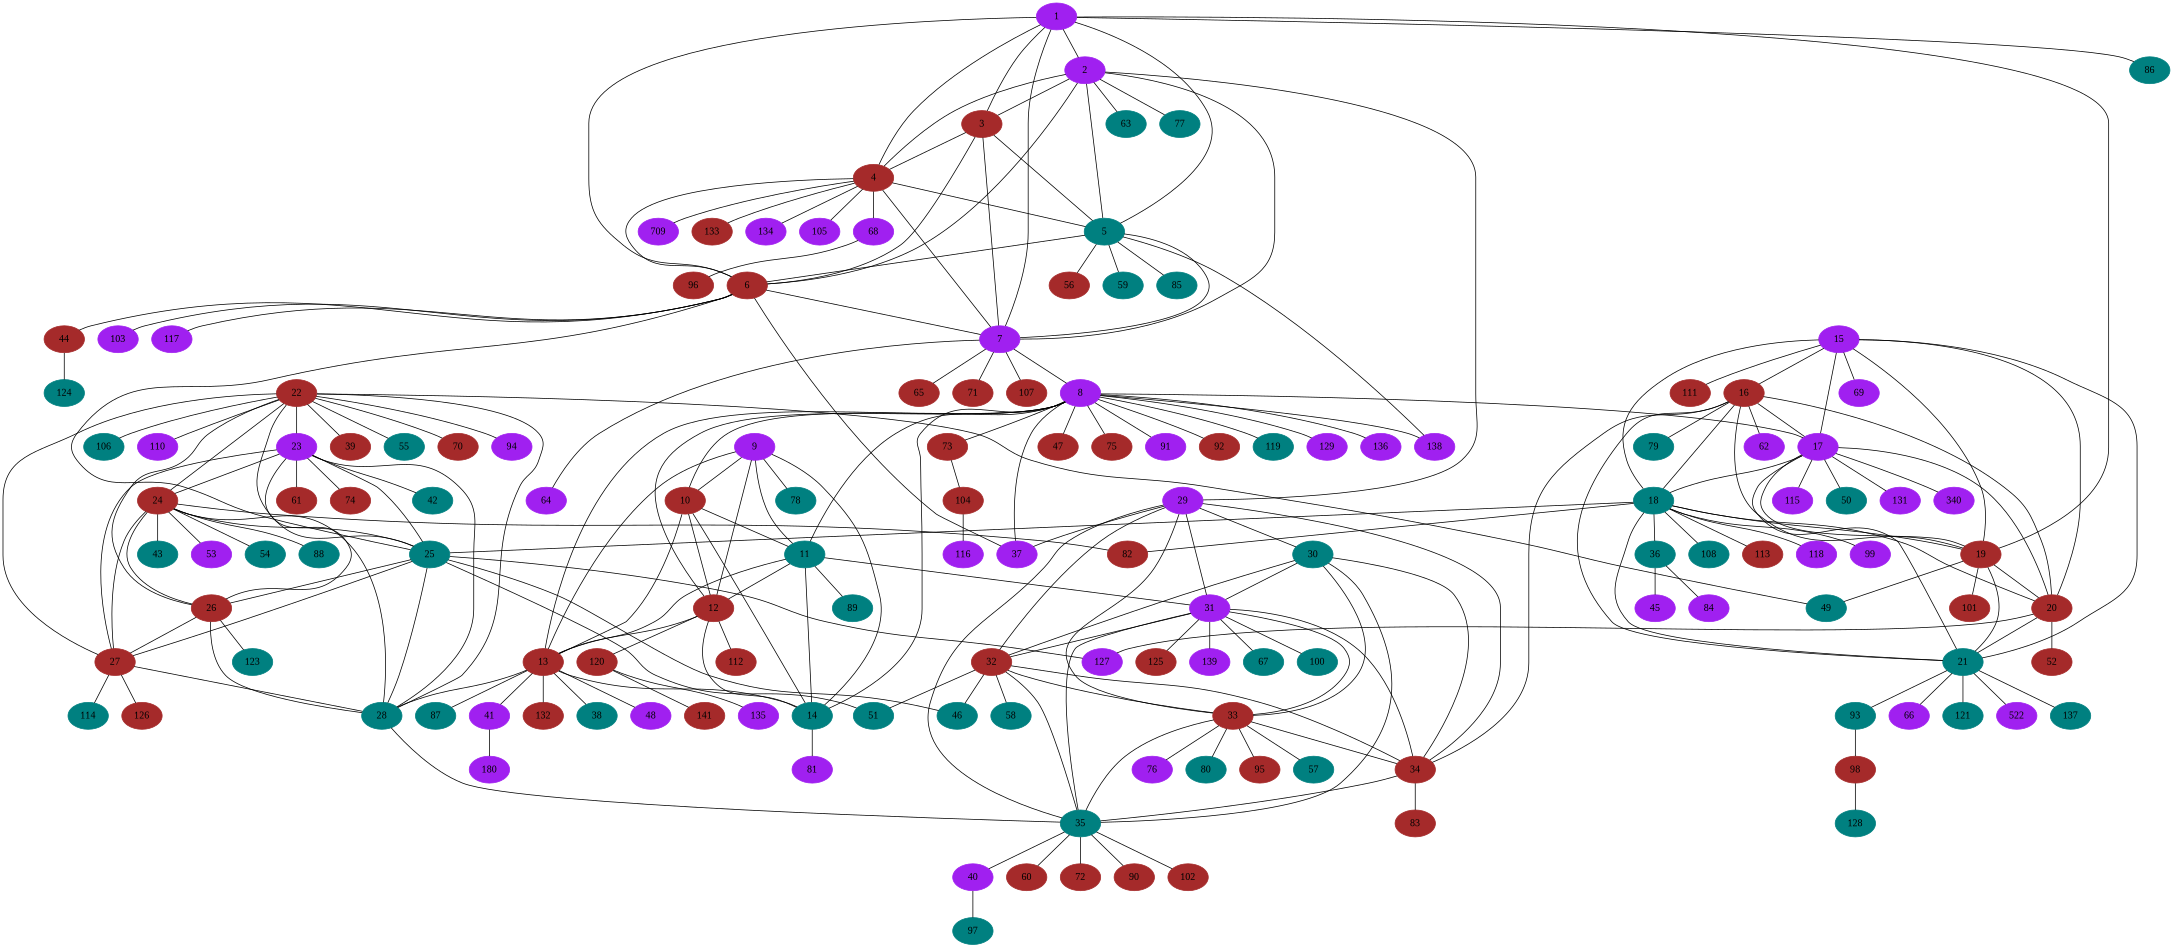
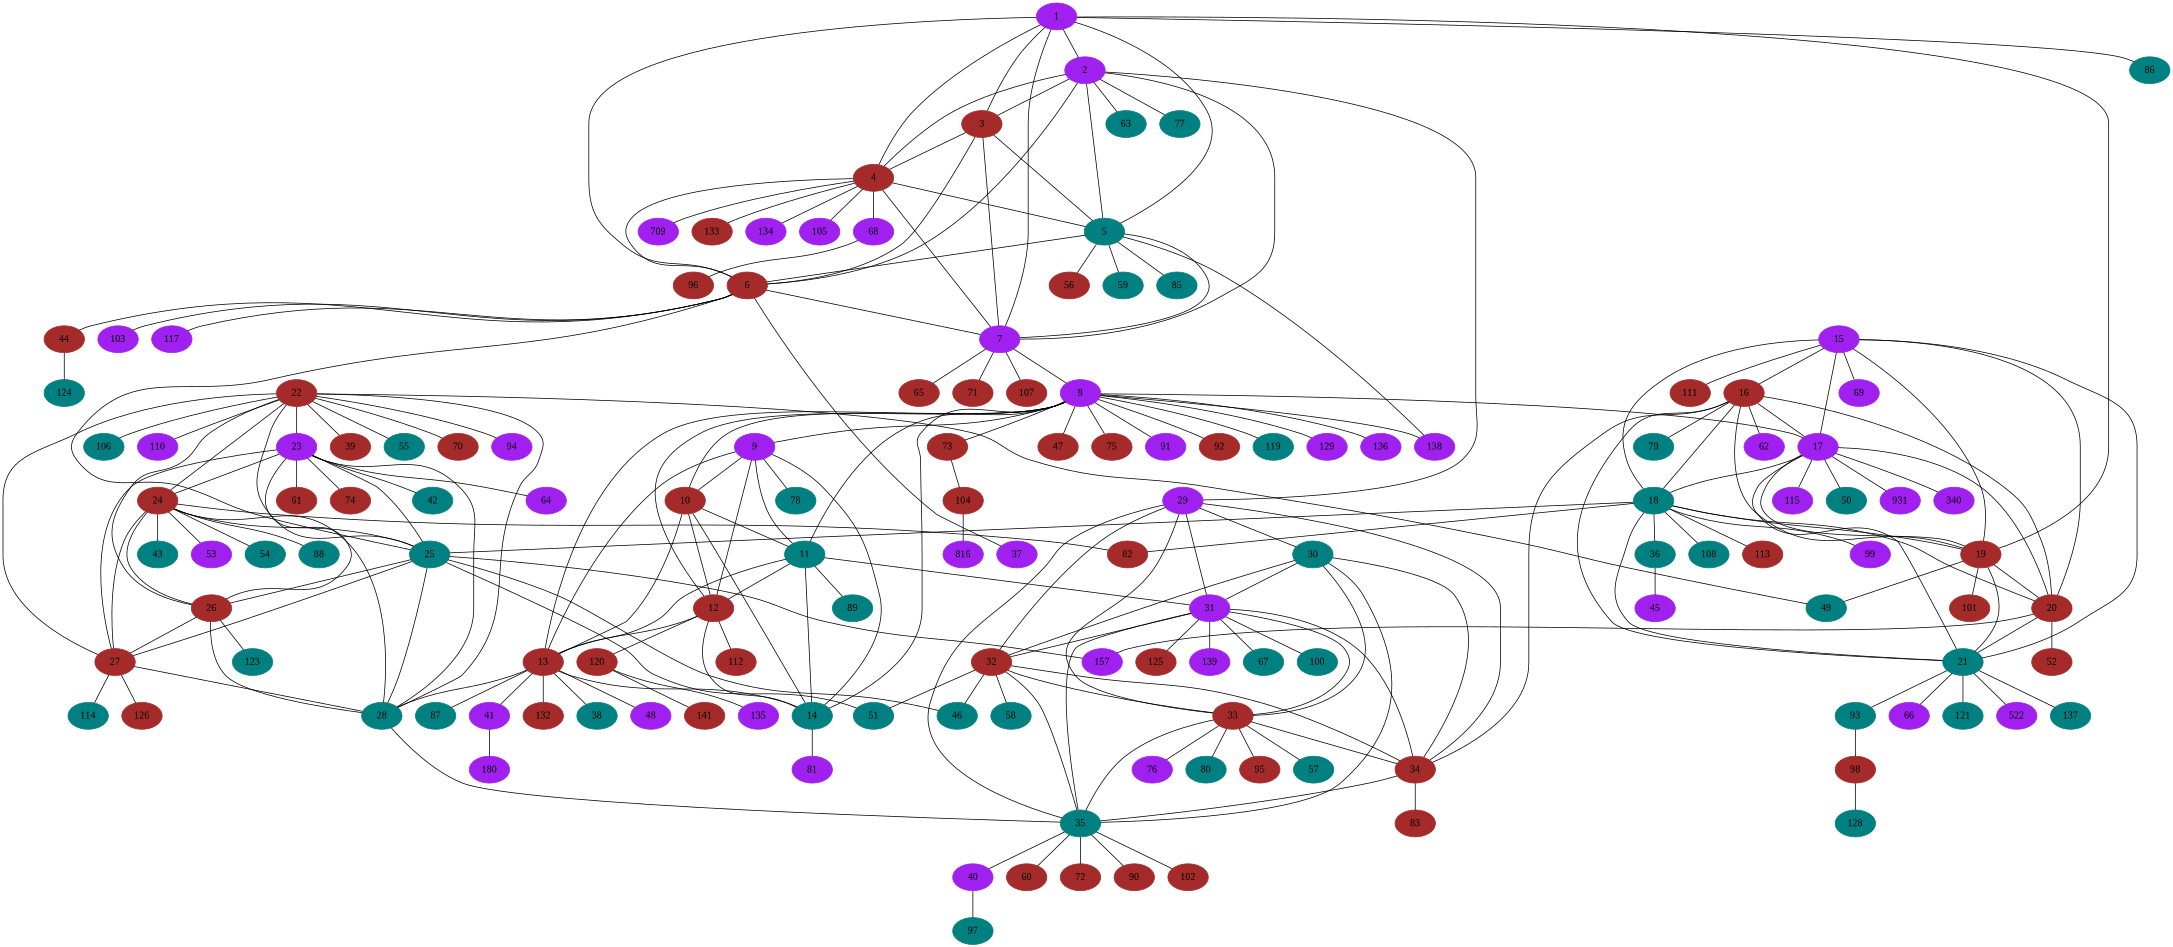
edge "7" -- "64": now "23" -- "64"
edge "8" -- "37": now "8" -- "9"
node "131": label "131" -> "931"
edge "29" -- "37": removed
node "116": label "116" -> "816"
node "118": removed
node "84": removed
node "127": label "127" -> "157"
